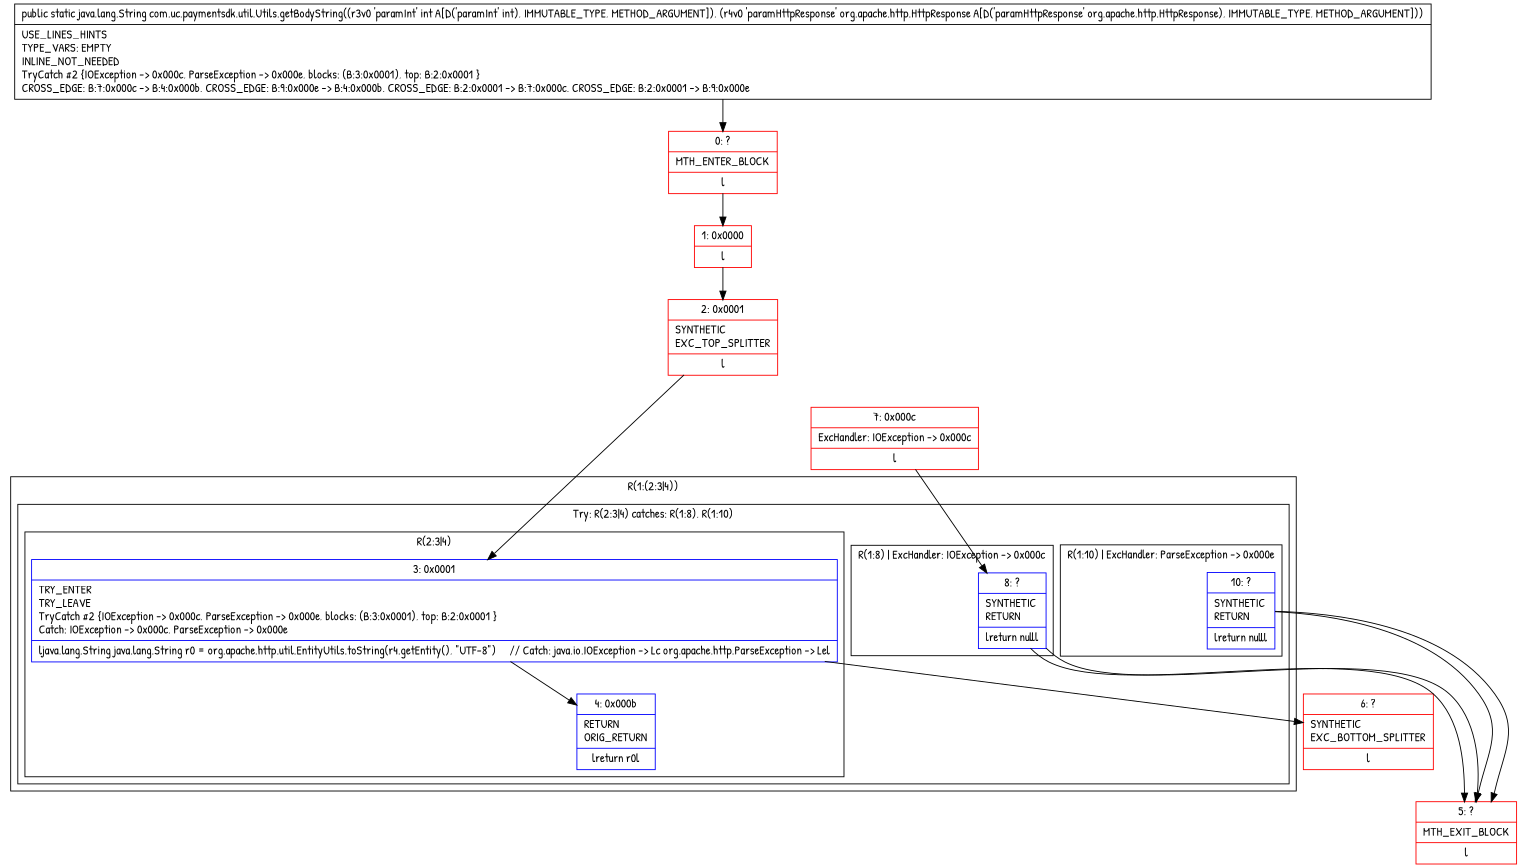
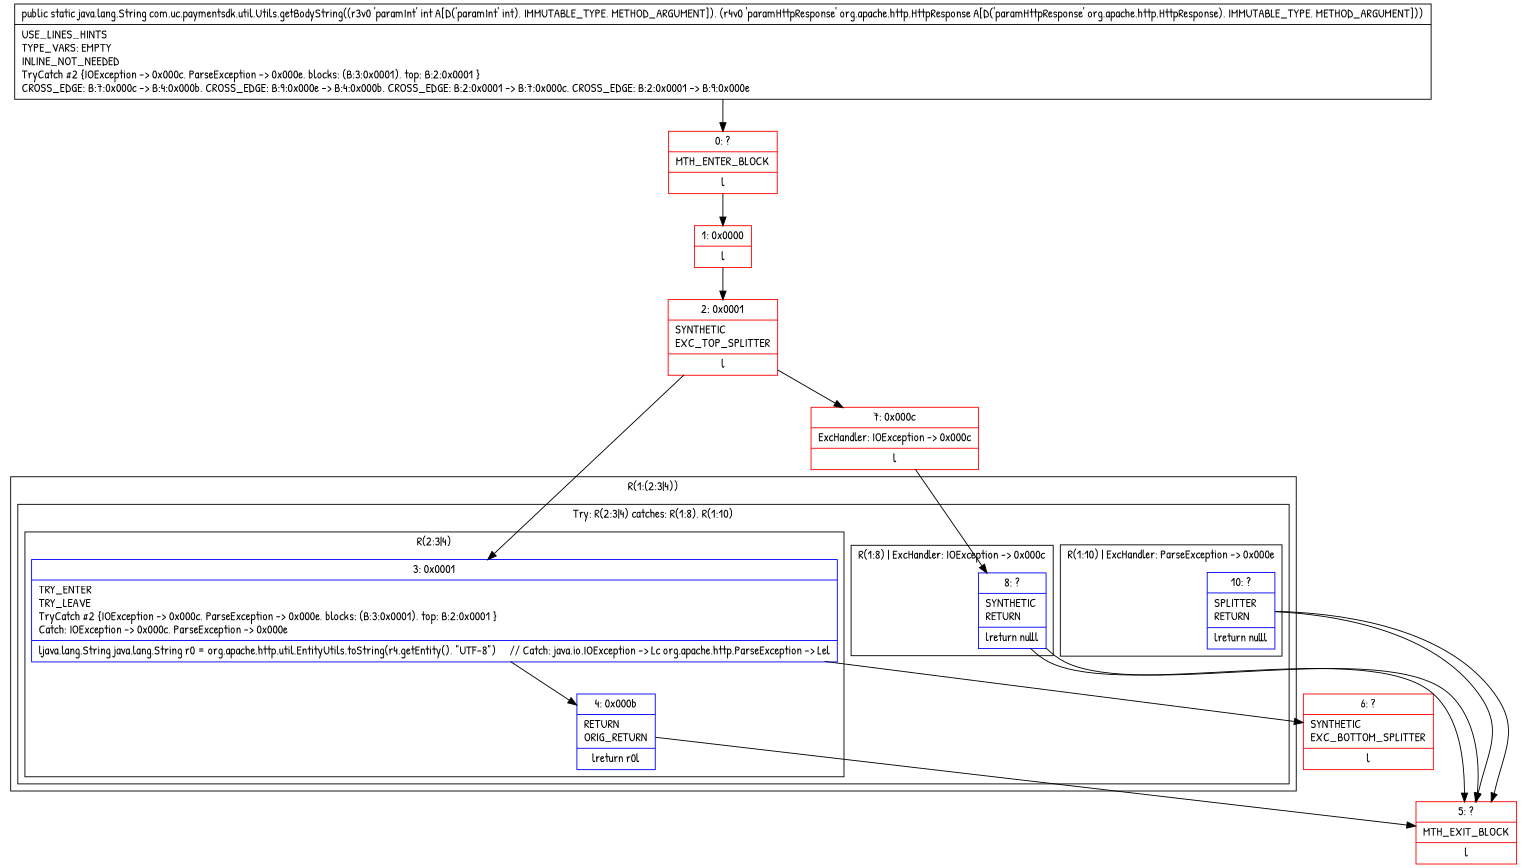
edge "2: 0x0001" -> "7: 0x000c": added
node "10: ?": text "SYNTHETIC" -> "SPLITTER"
edge "4: 0x000b" -> "5: ?": added
